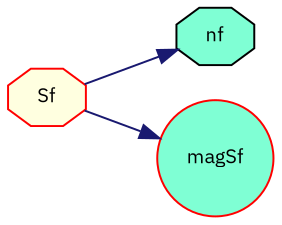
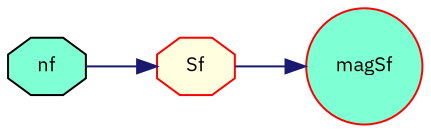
edge "Sf" -> "nf": reversed
